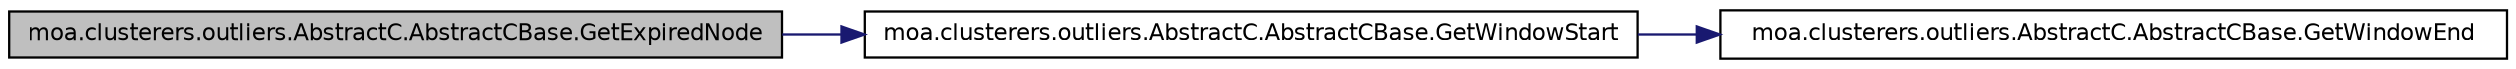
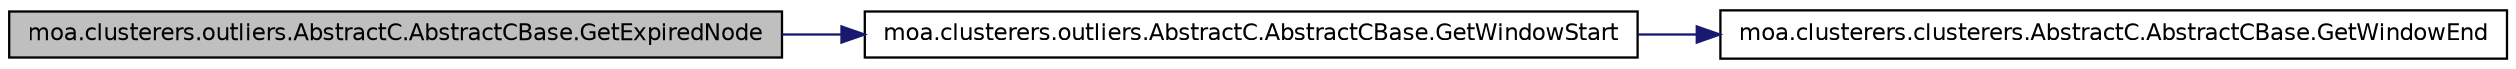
node "moa.clusterers.outliers.AbstractC.AbstractCBase.GetWindowEnd": label "moa.clusterers.outliers.AbstractC.AbstractCBase.GetWindowEnd" -> "moa.clusterers.clusterers.AbstractC.AbstractCBase.GetWindowEnd"
